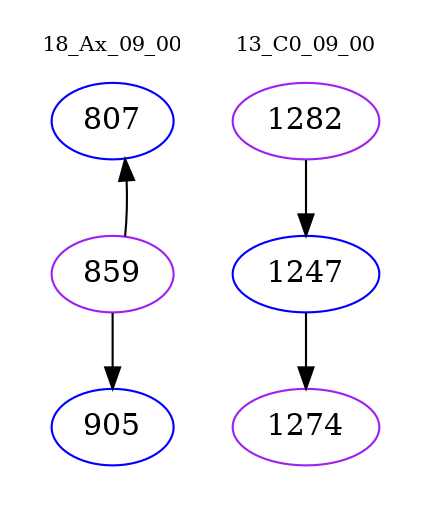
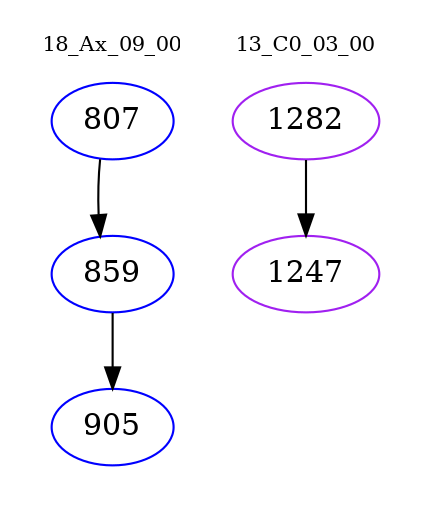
cluster "13_C0_09_00": label "13_C0_09_00" -> "13_C0_03_00"
edge "859" -> "807": reversed
node "859": color purple -> blue
node "1247": color blue -> purple
node "1274": removed
